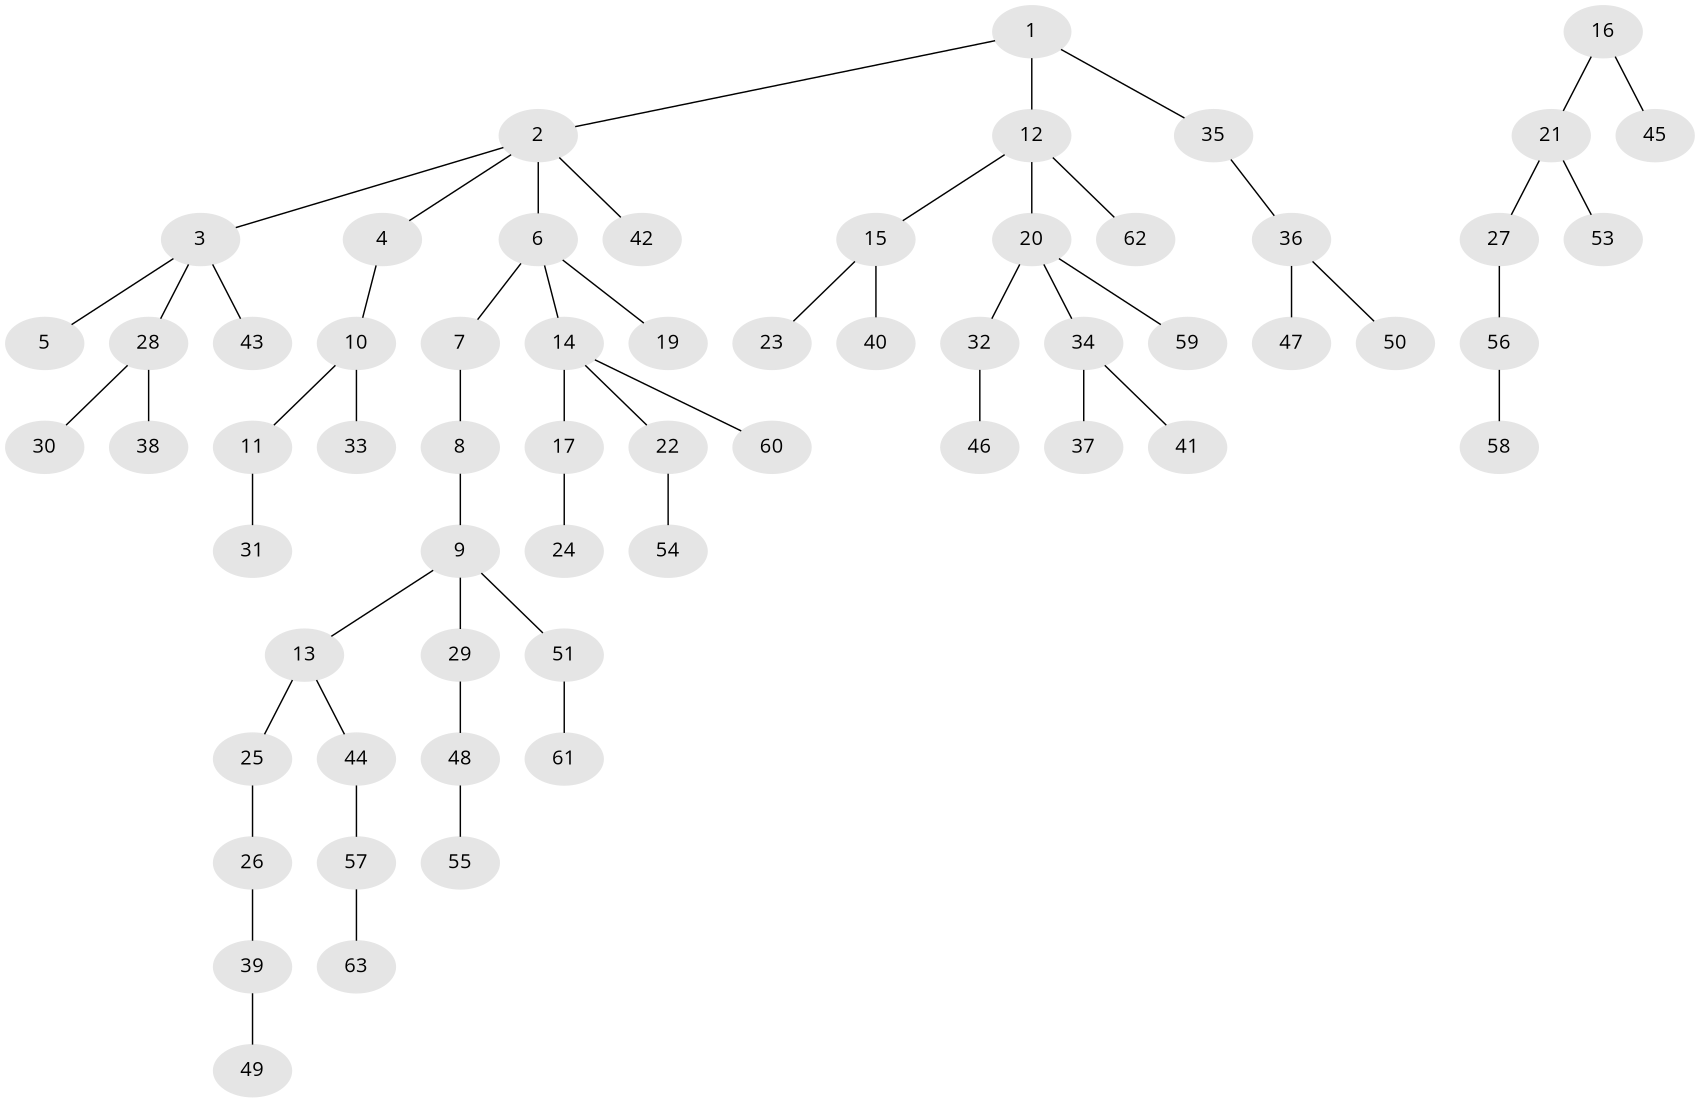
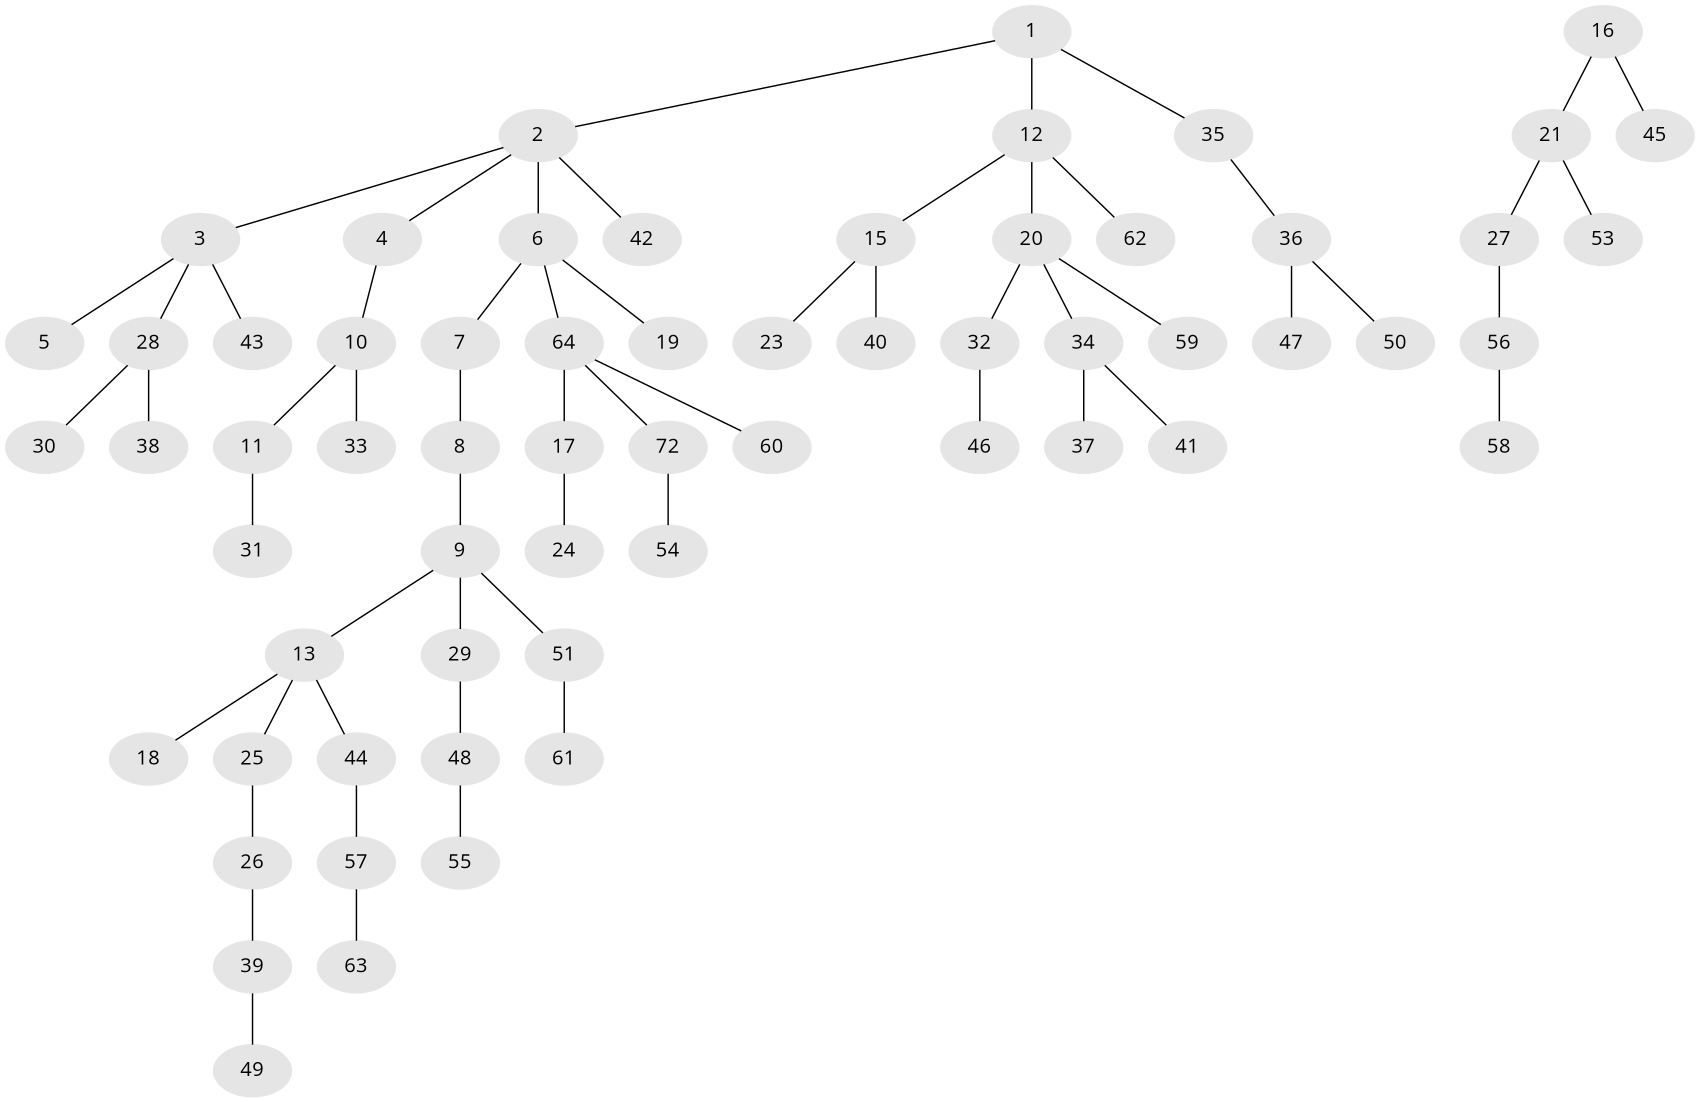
node "14": label "14" -> "64"
node "22": label "22" -> "72"
node "18": added
